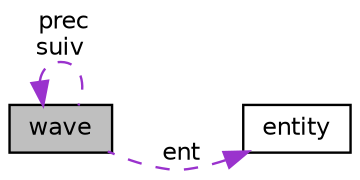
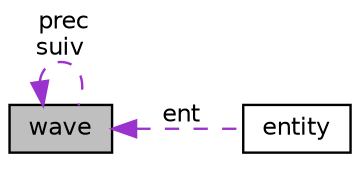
edge "wave" -> "entity": reversed
